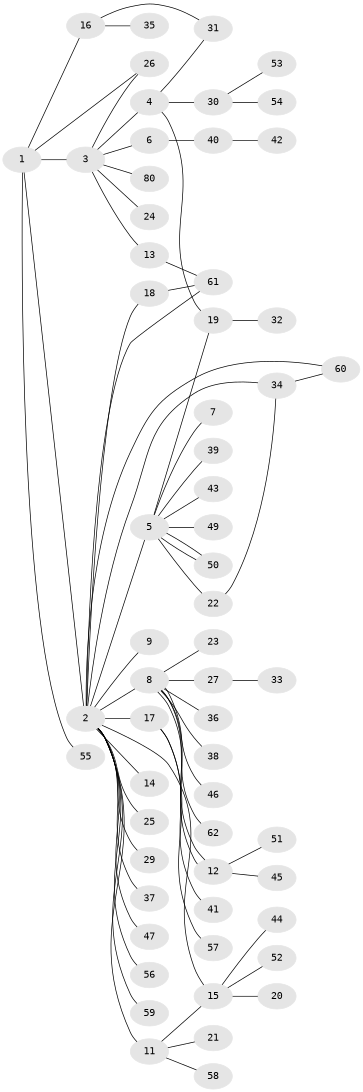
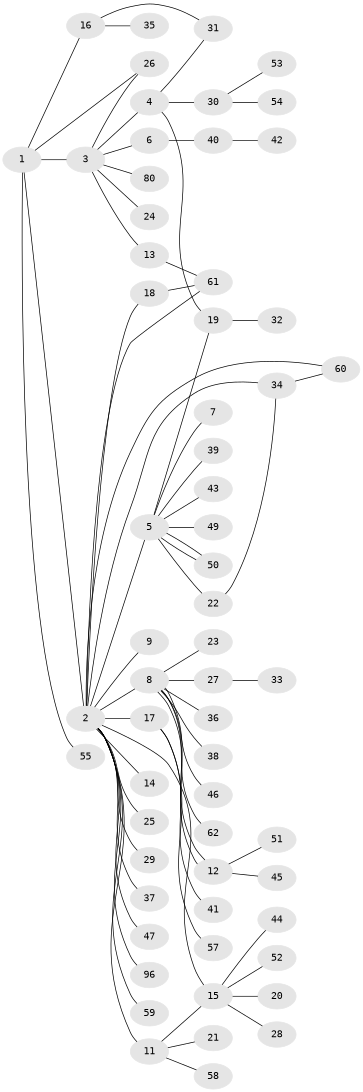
node "56": label "56" -> "96"
node "28": added
